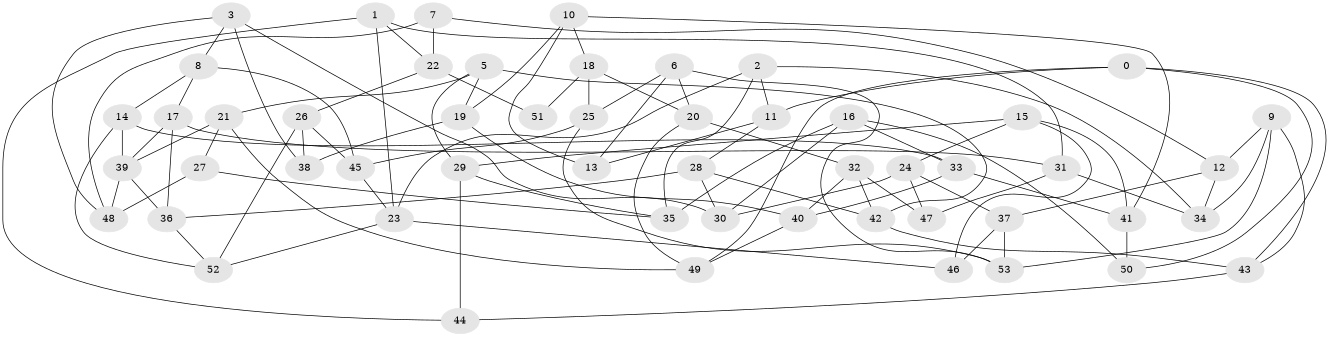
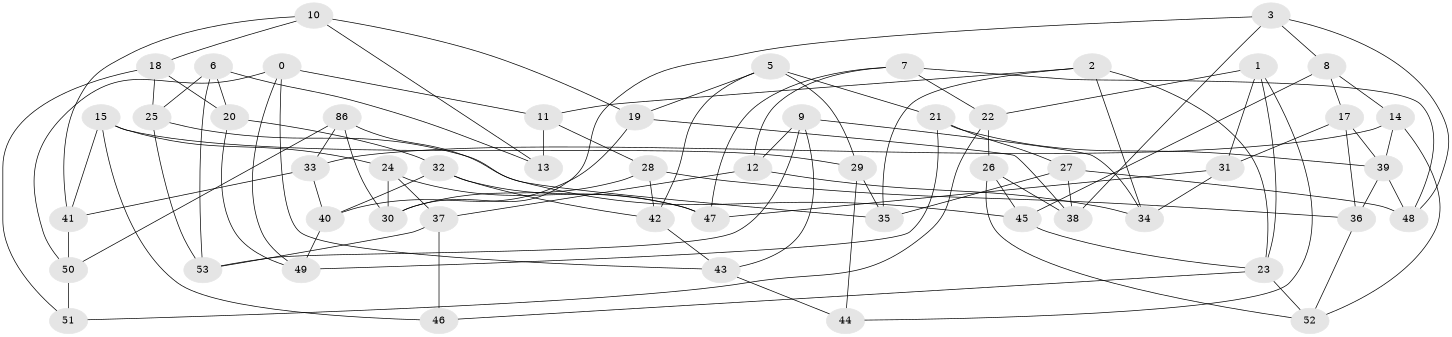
edge "7" -- "47": added
node "16": label "16" -> "86"
edge "27" -- "38": added
edge "50" -- "51": added
